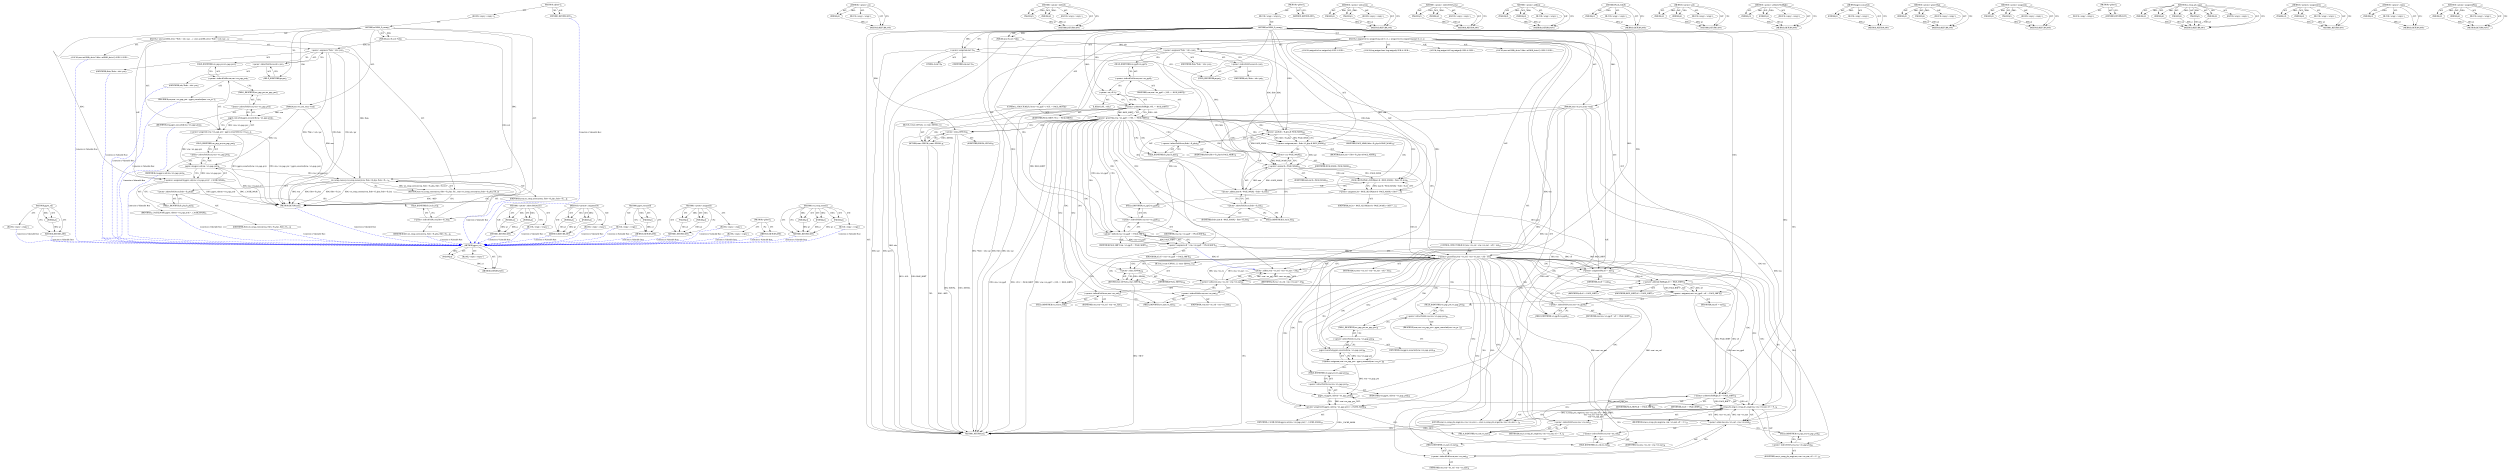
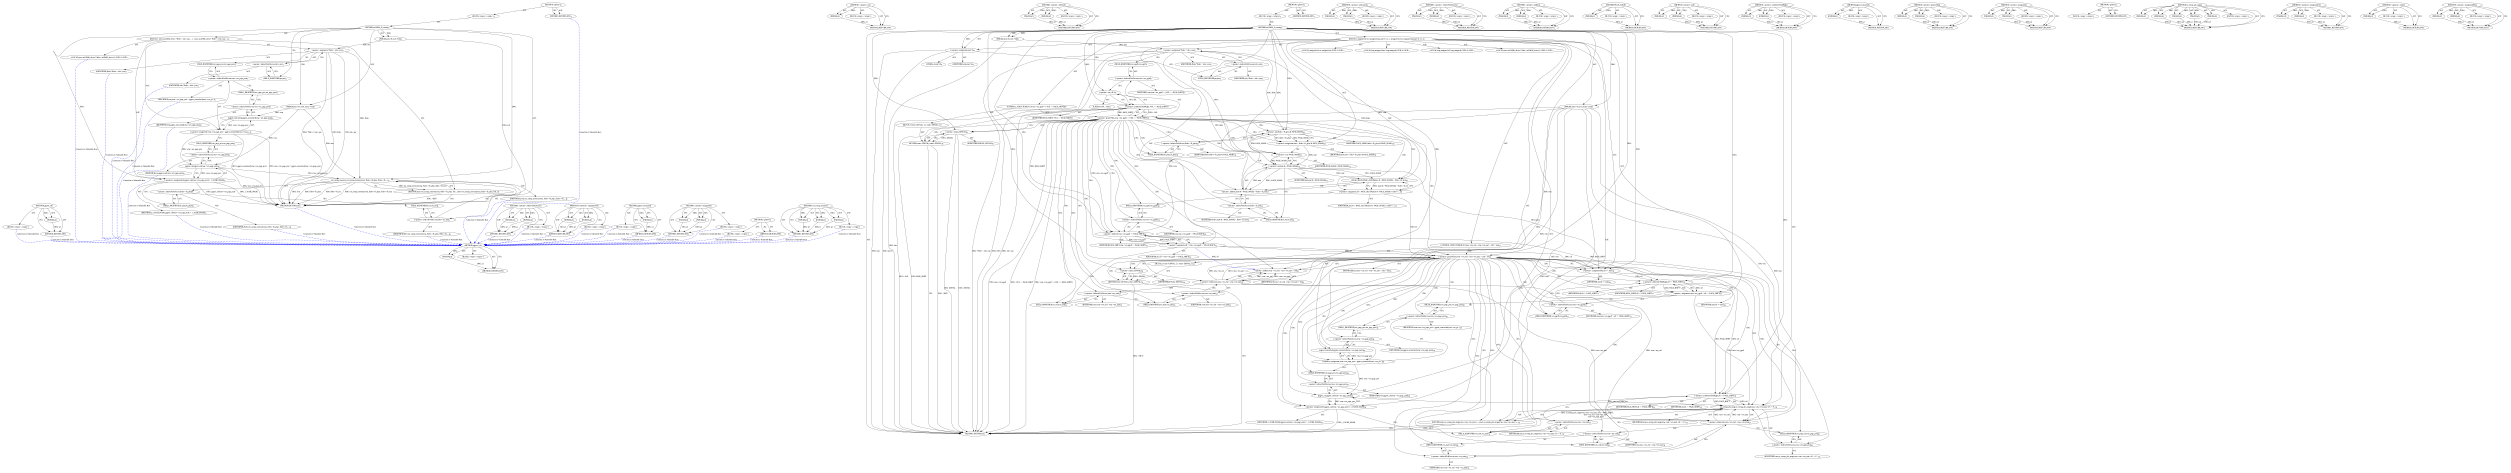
edge "(<operator>.assignment,vma->vm_pgoff = off >> PAGE_SHIFT)" -> "(IDENTIFIER,start,off += start)": now "(<operator>.assignmentPlus,off += start)" -> "(IDENTIFIER,start,off += start)"
